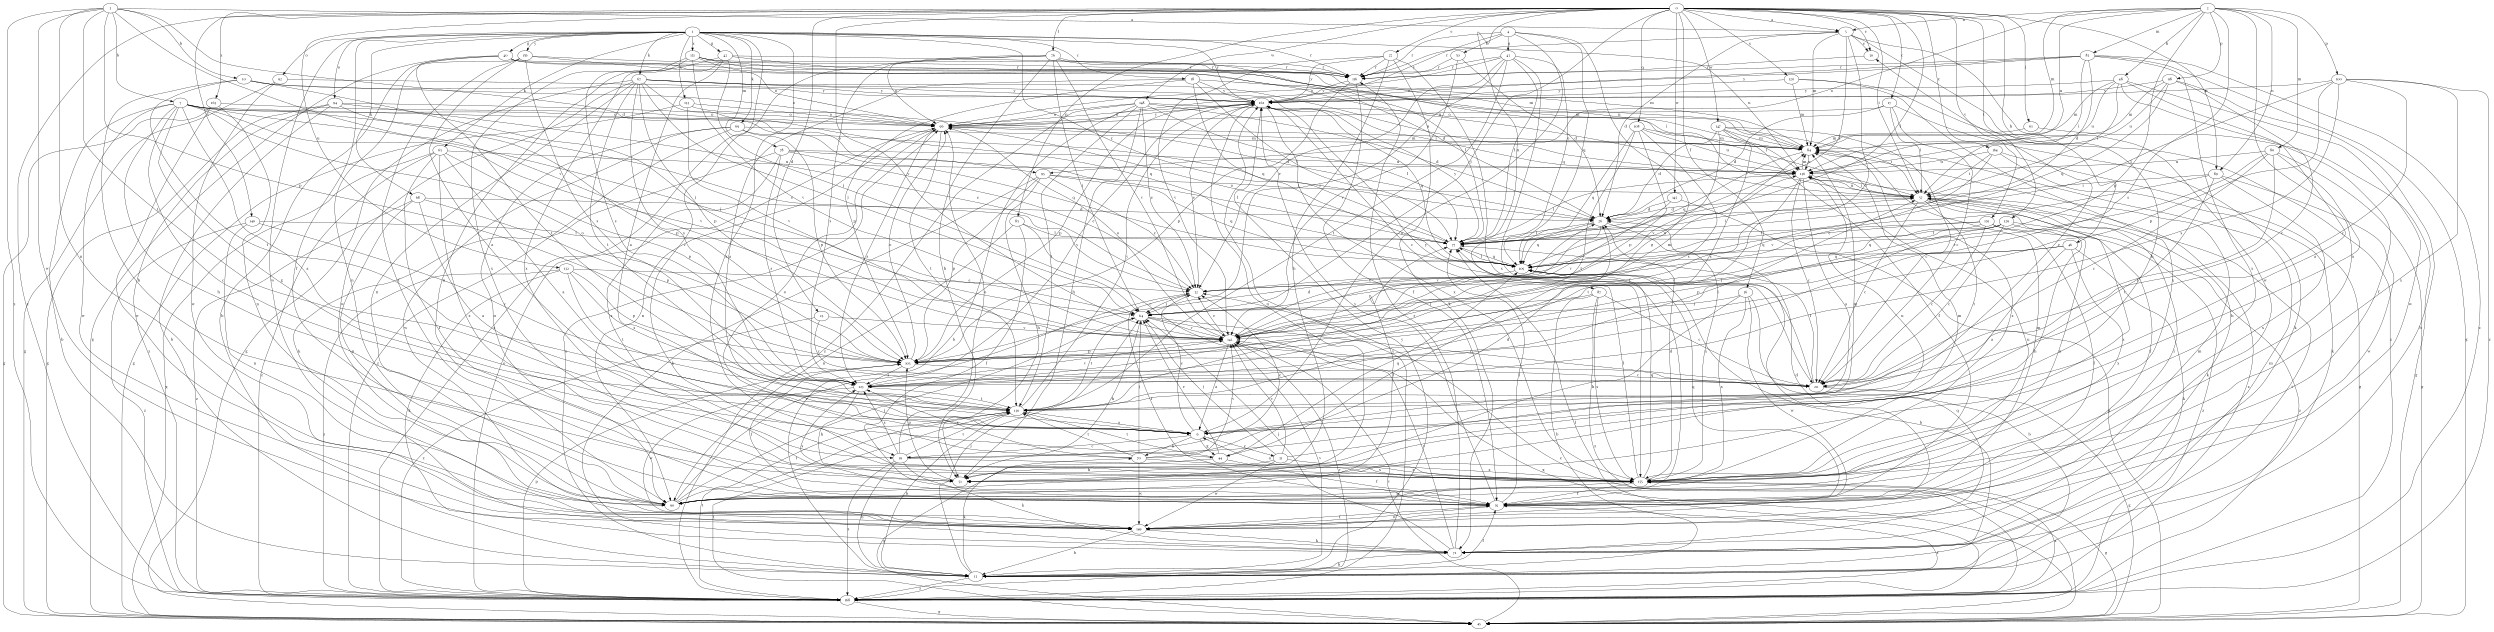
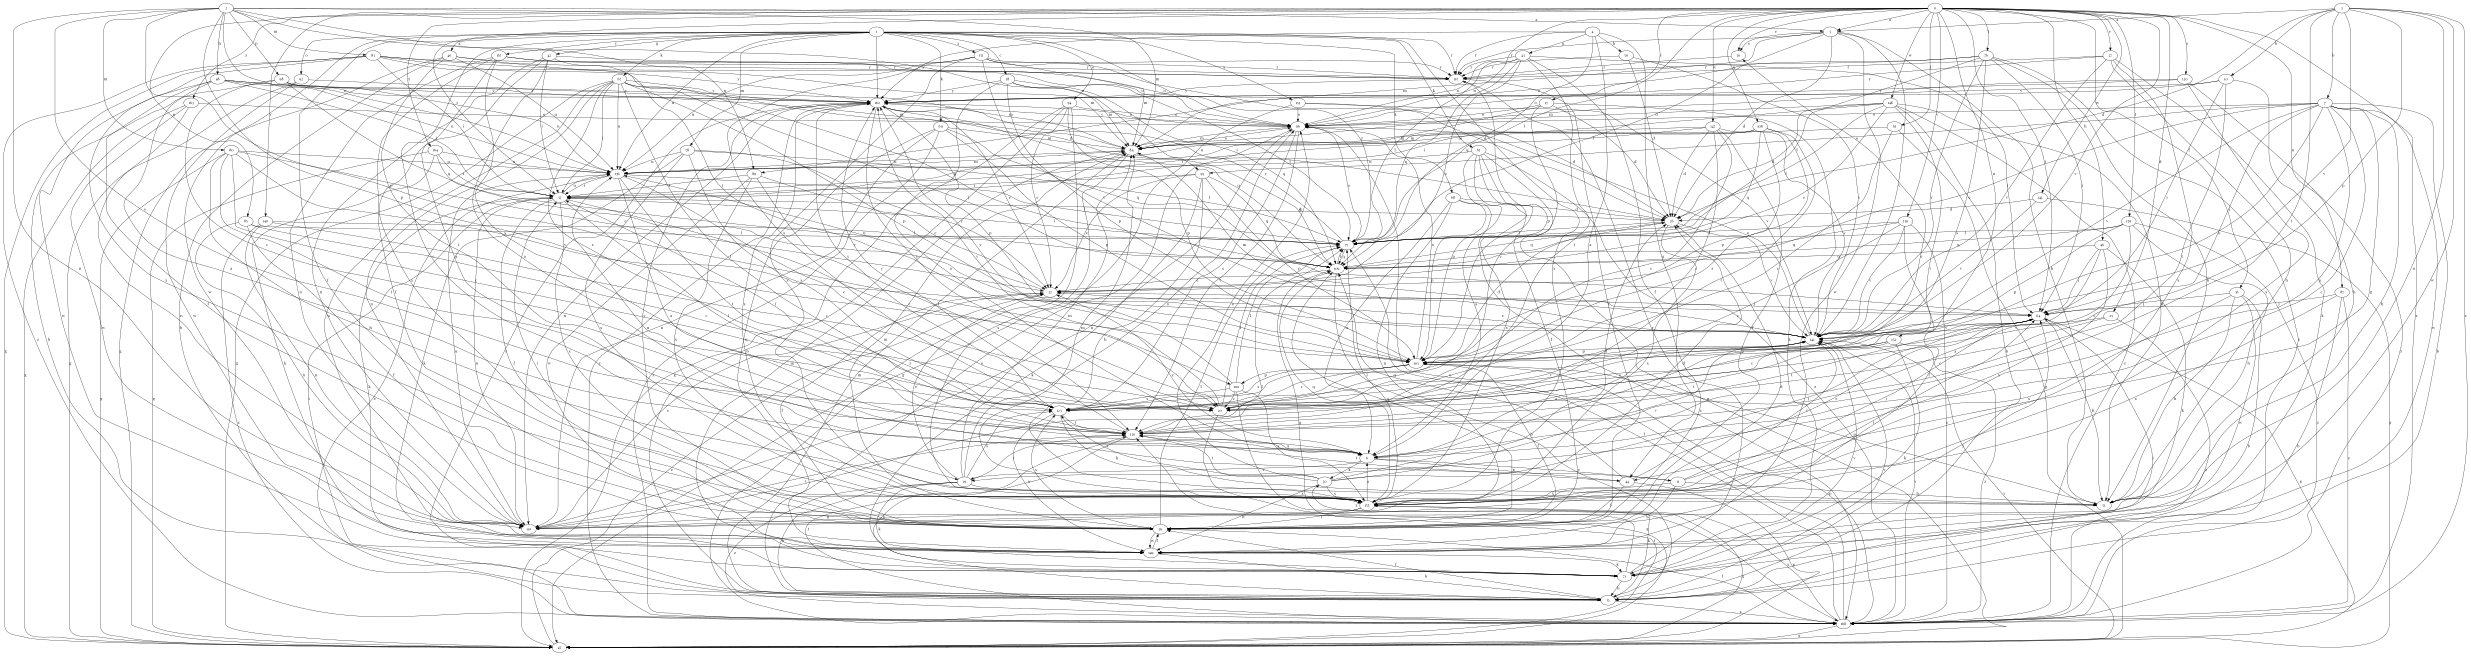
edge "132" -> "32": now "80" -> "32"
edge "100" -> "103": reversed
edge "87" -> "20": now "61" -> "20"
